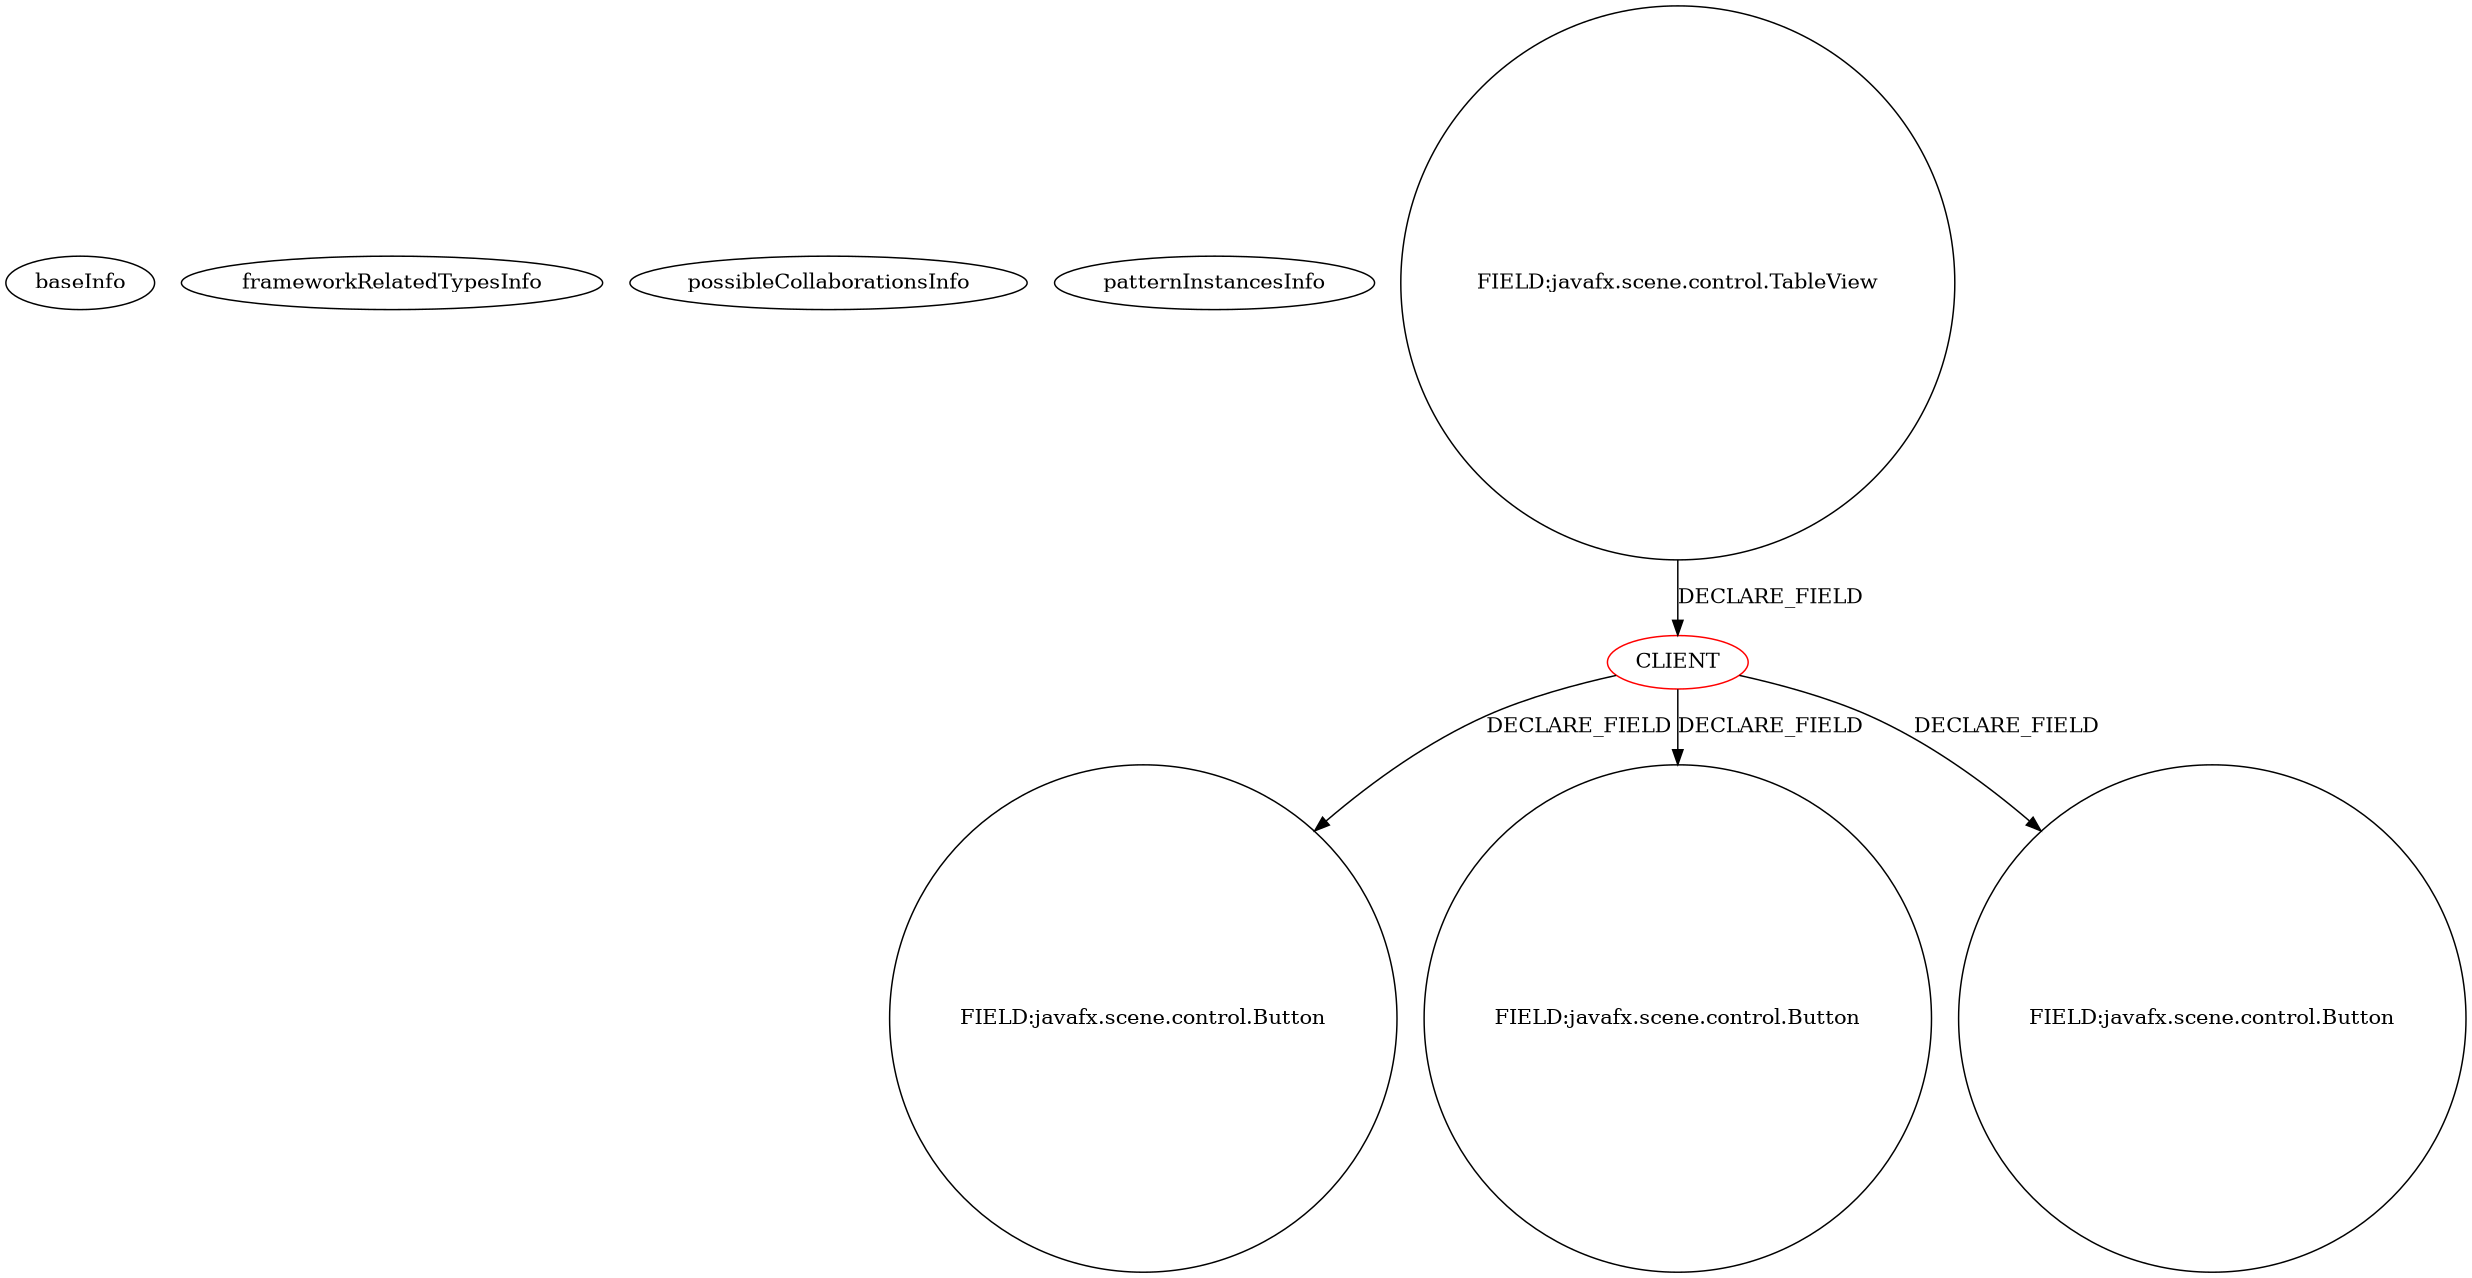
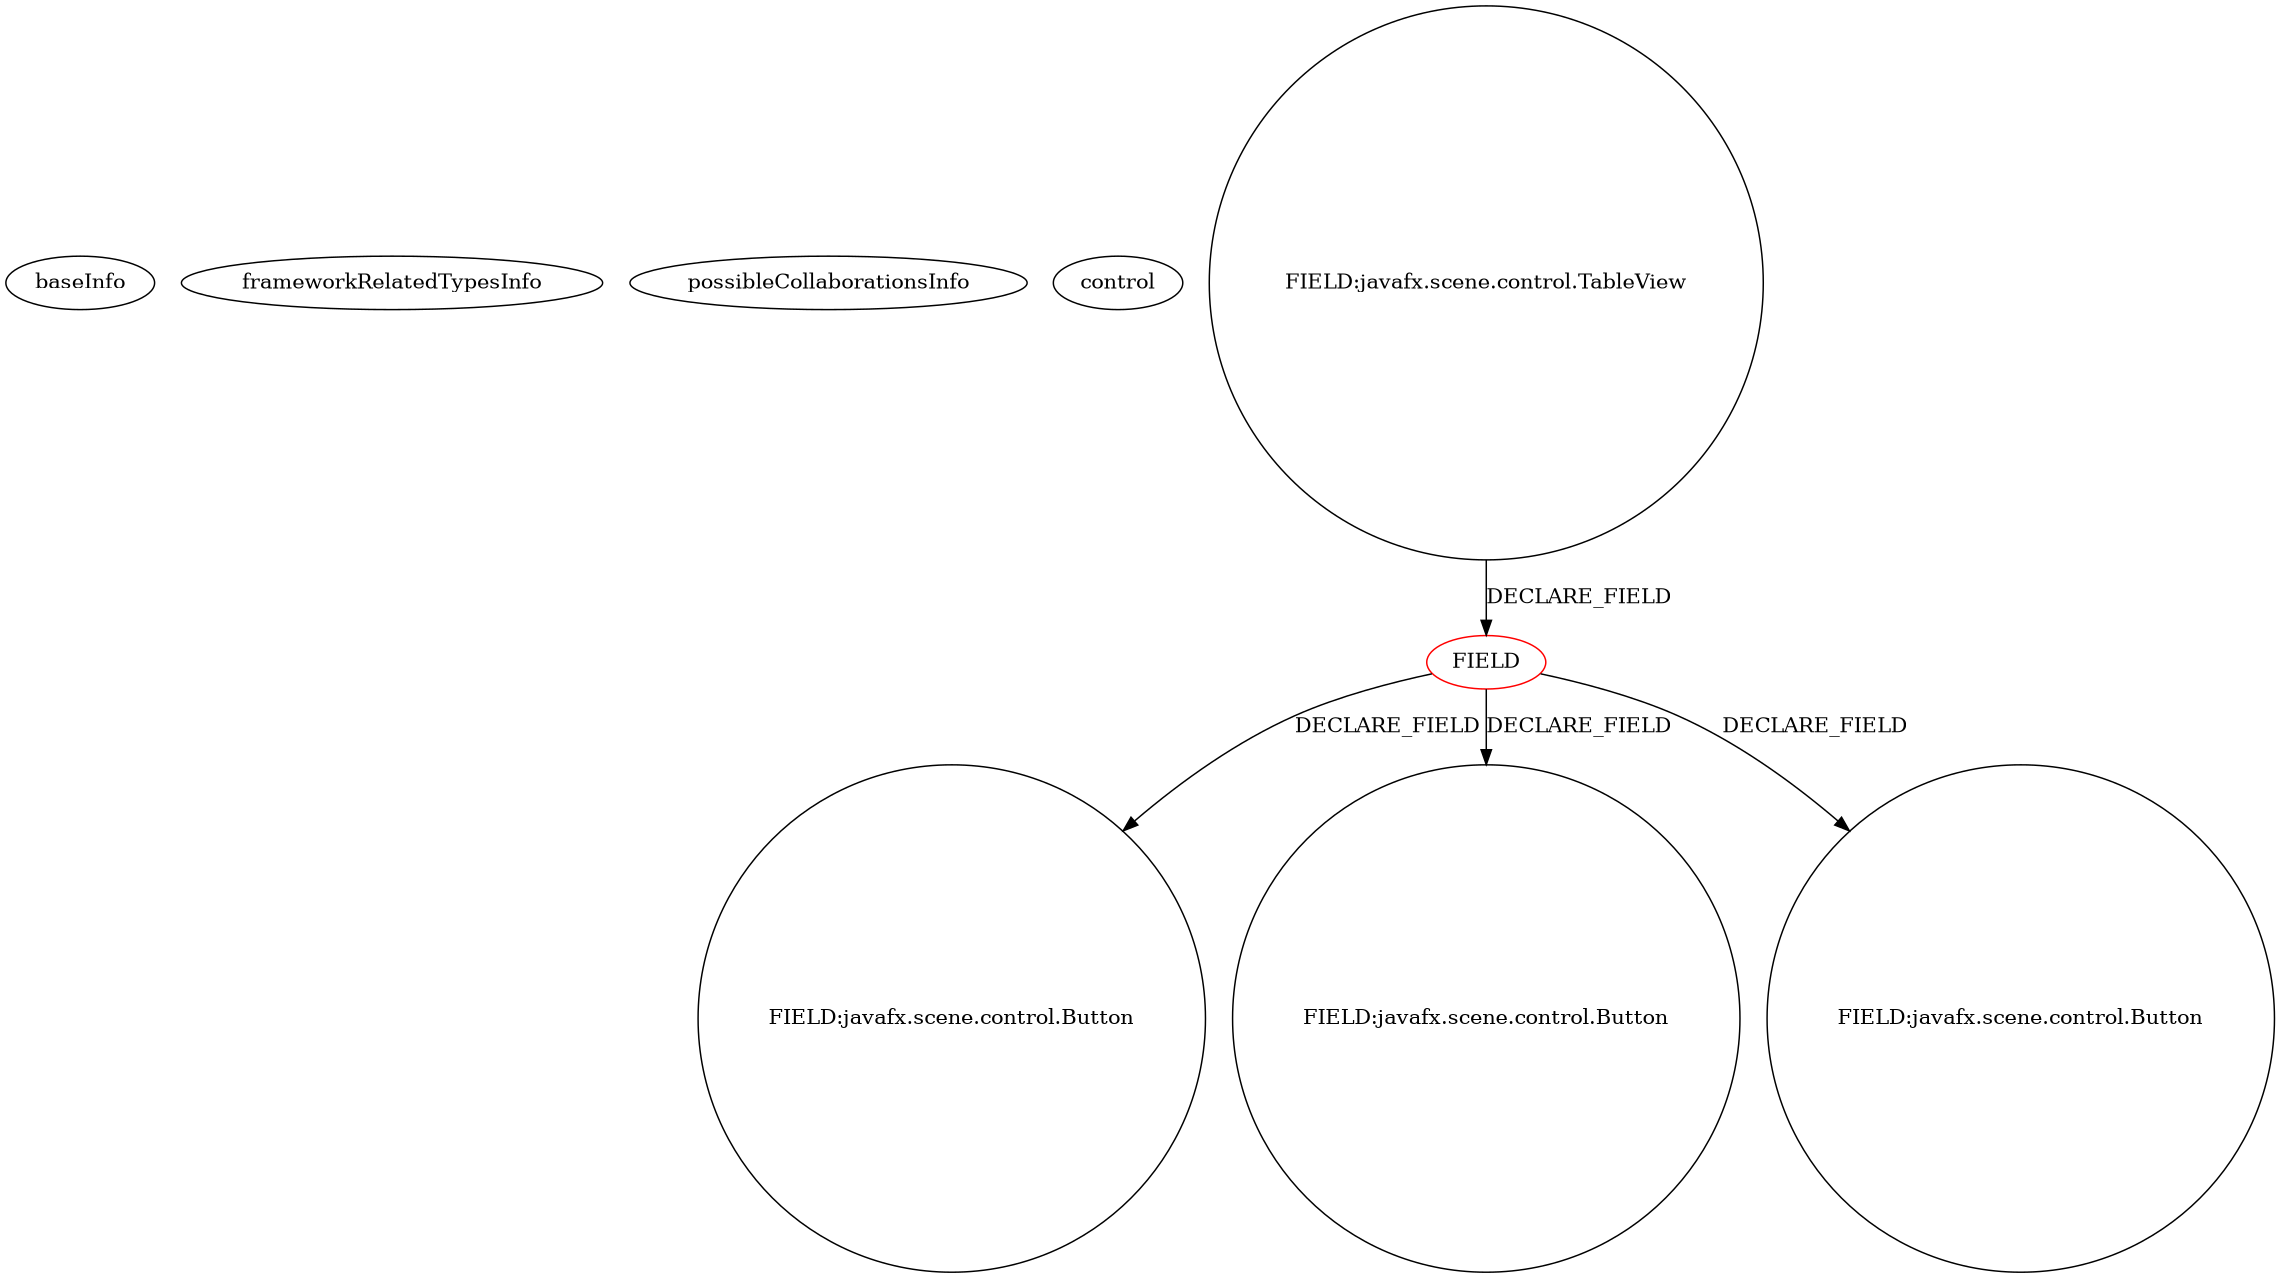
node "patternInstancesInfo": label "patternInstancesInfo" -> "control"
node "CLIENT": label "CLIENT" -> "FIELD"
